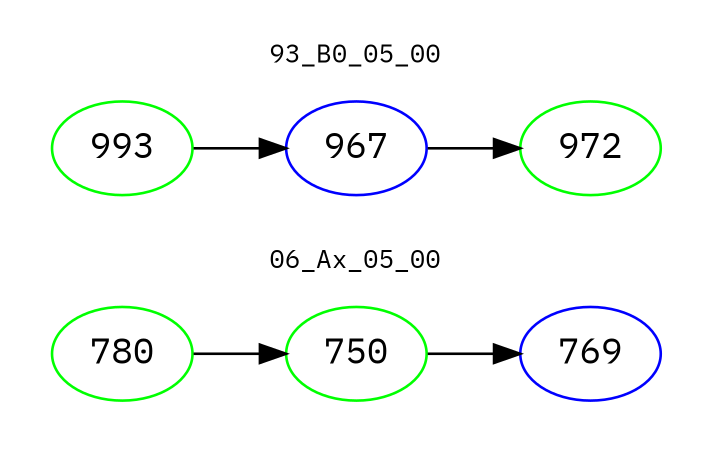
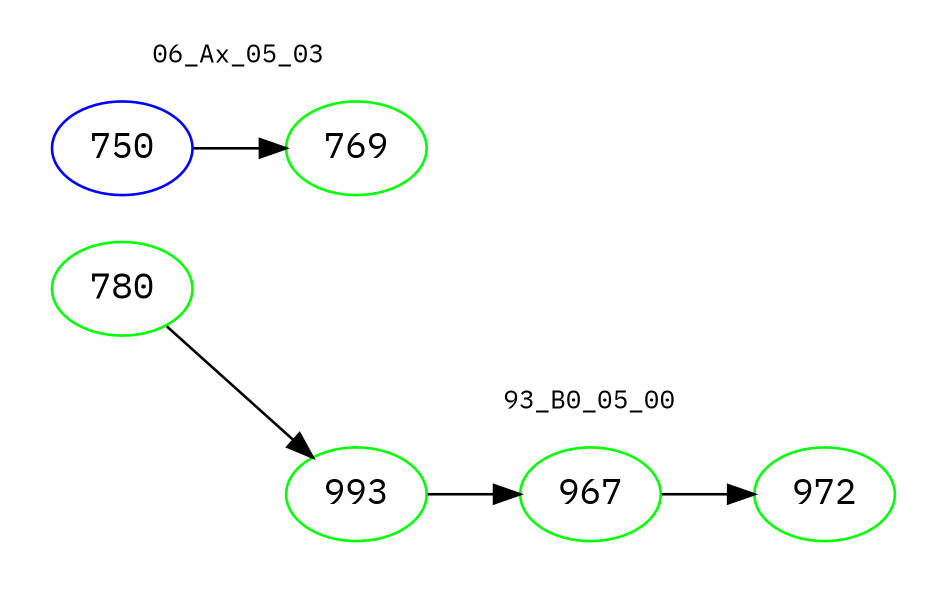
node "967": color blue -> green
cluster "06_Ax_05_00": label "06_Ax_05_00" -> "06_Ax_05_03"
edge "780" -> "750": now "780" -> "993"
node "750": color green -> blue
node "769": color blue -> green
